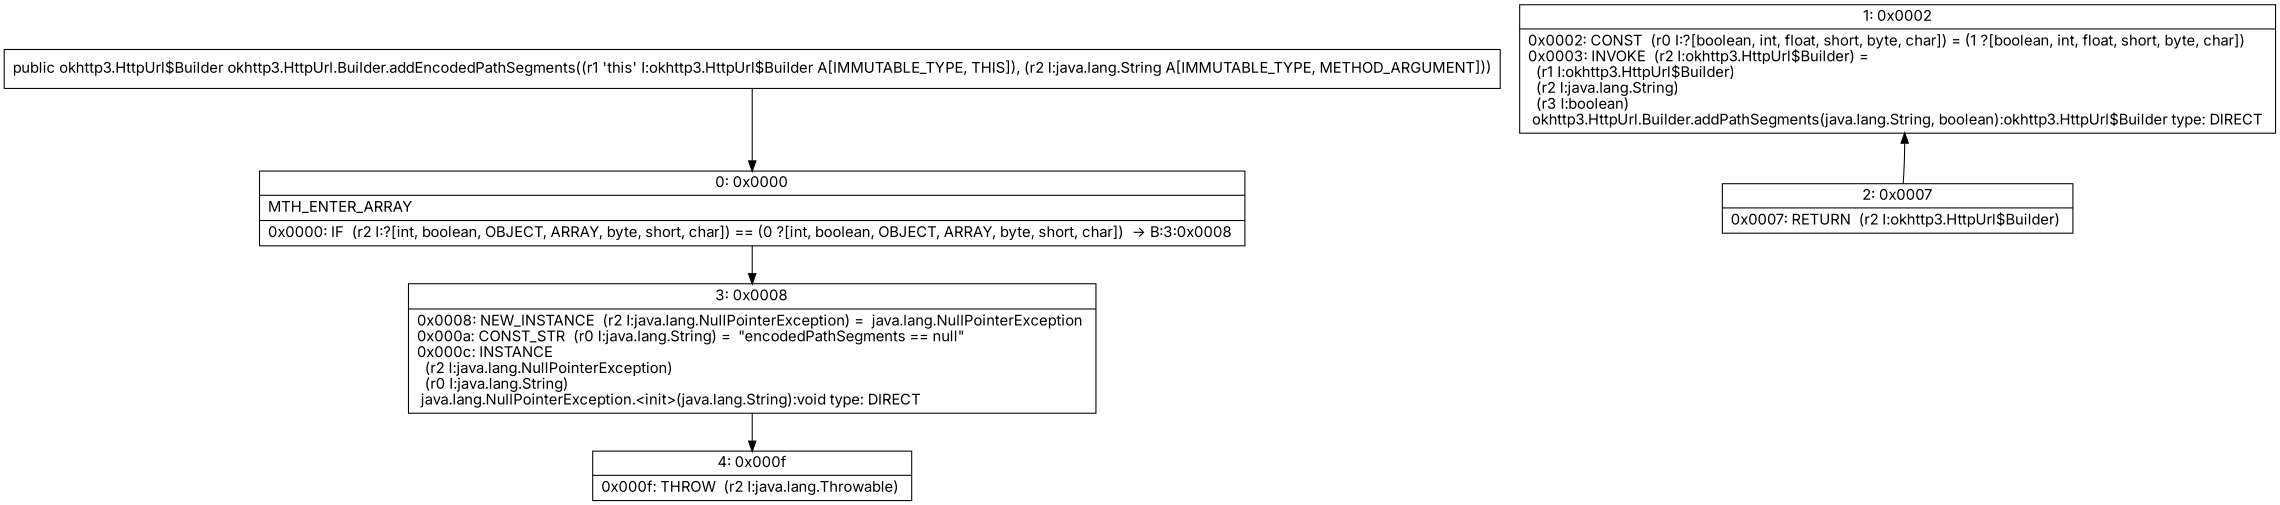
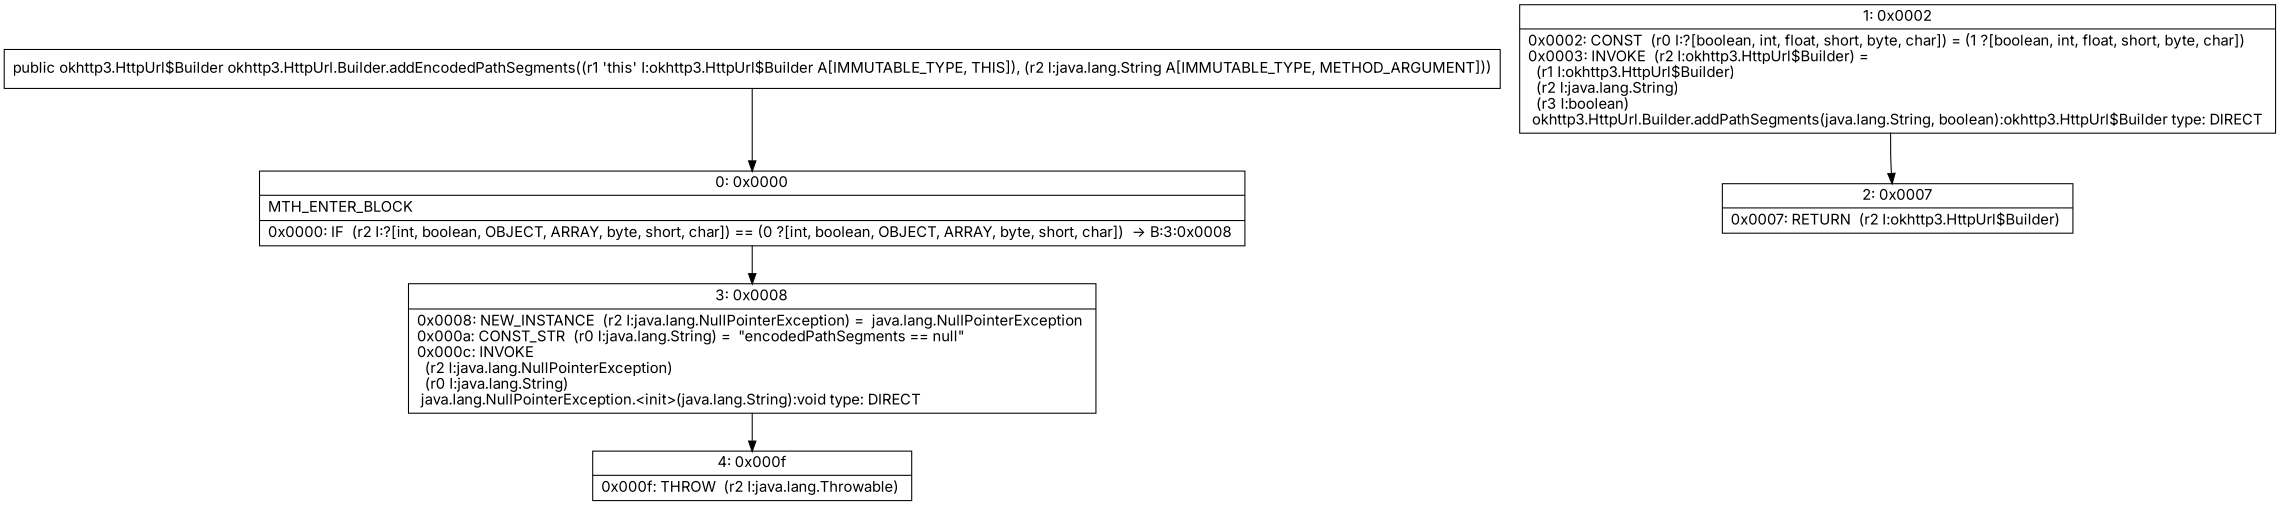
edge "2: 0x0007" -> "1: 0x0002": reversed
node "0: 0x0000": text "MTH_ENTER_ARRAY" -> "MTH_ENTER_BLOCK"
node "3: 0x0008": text "0x000c: INSTANCE" -> "0x000c: INVOKE"
